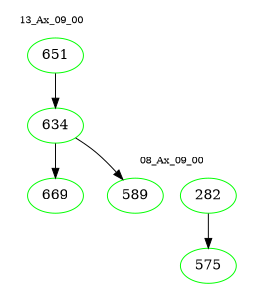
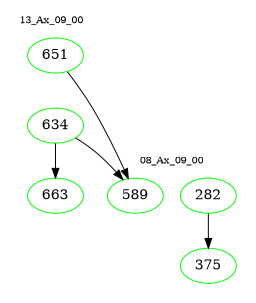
edge "651" -> "634": now "651" -> "589"
node "669": label "669" -> "663"
node "575": label "575" -> "375"
